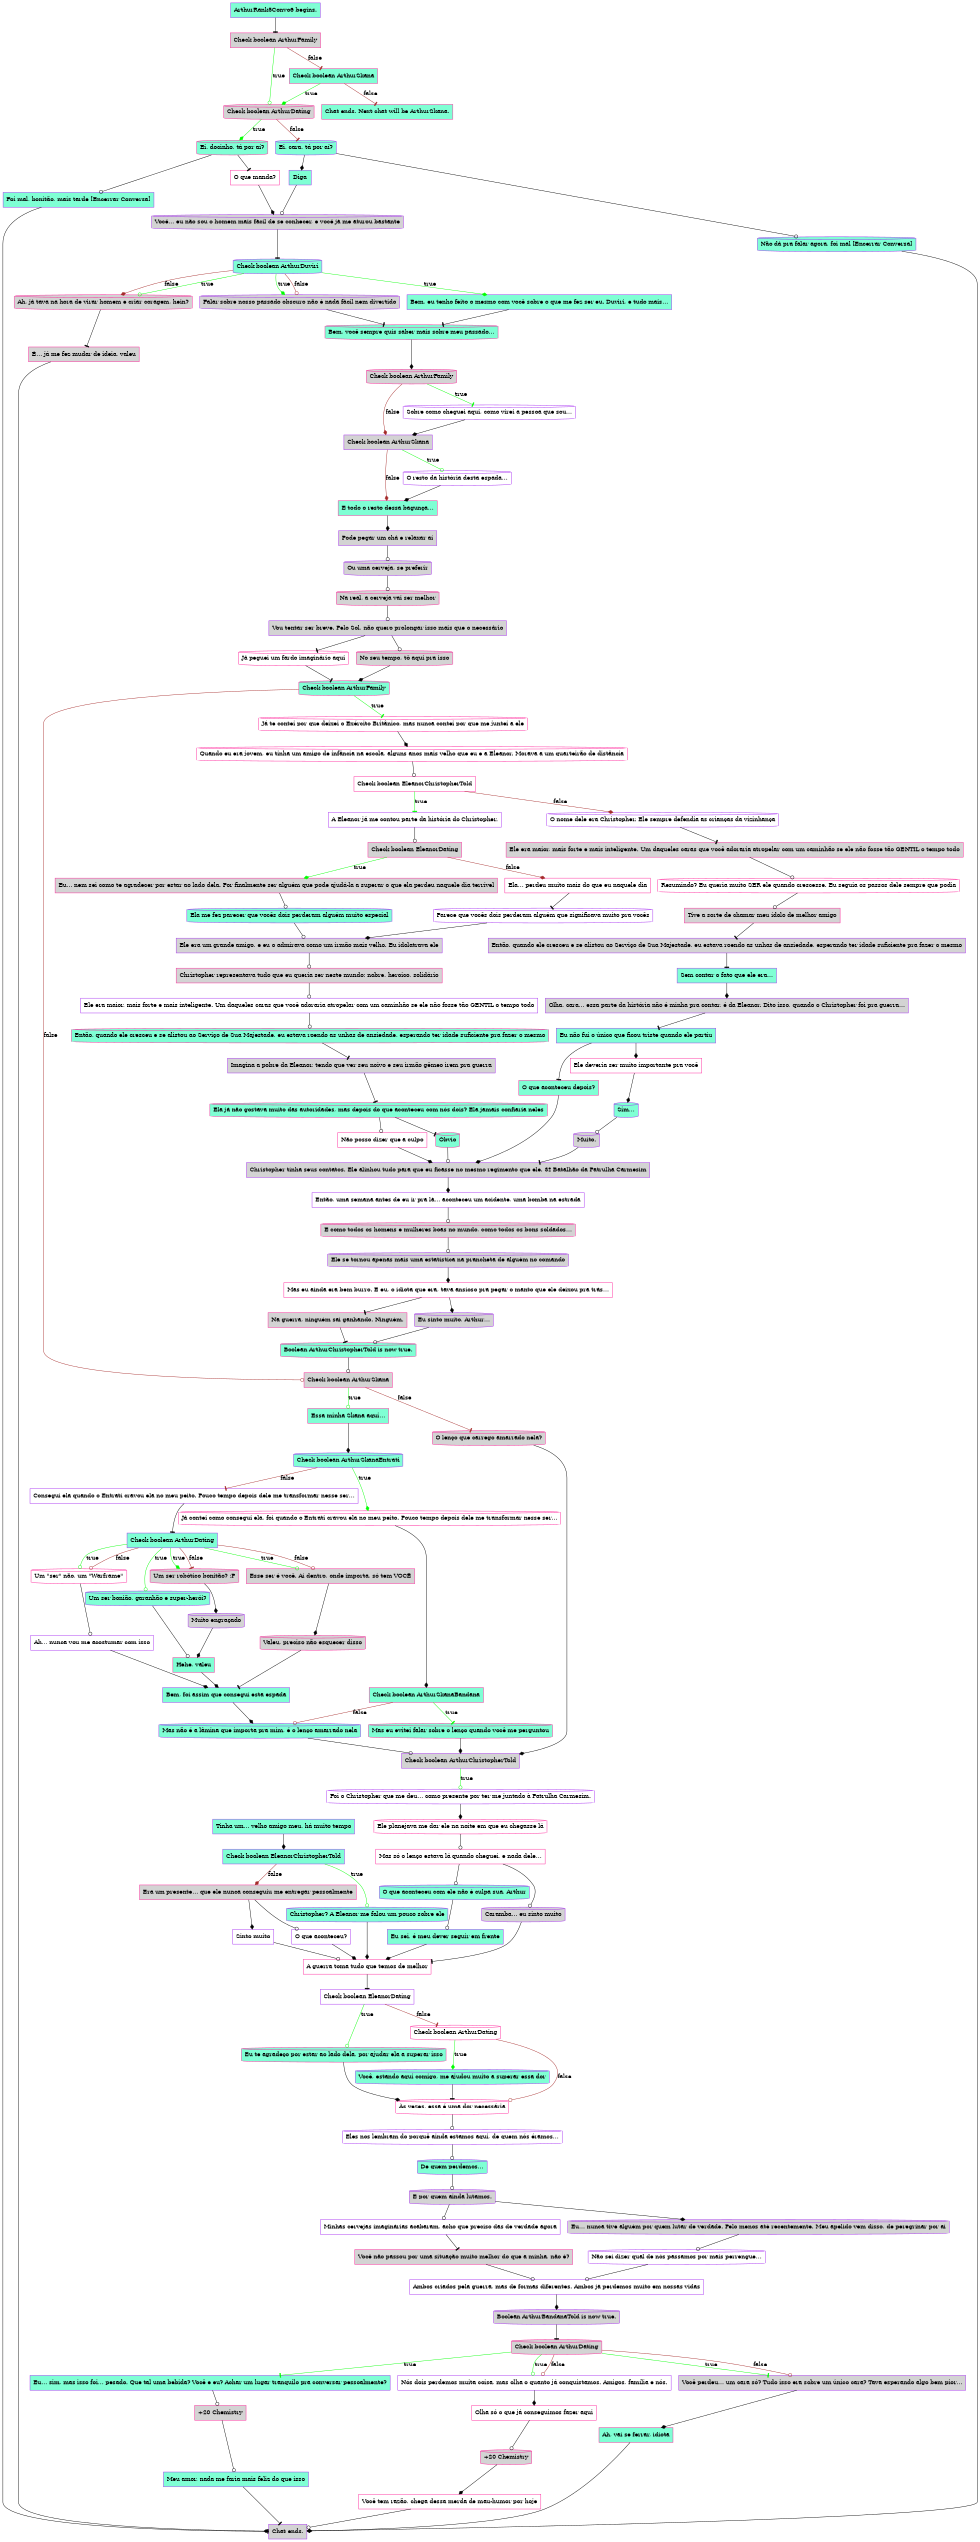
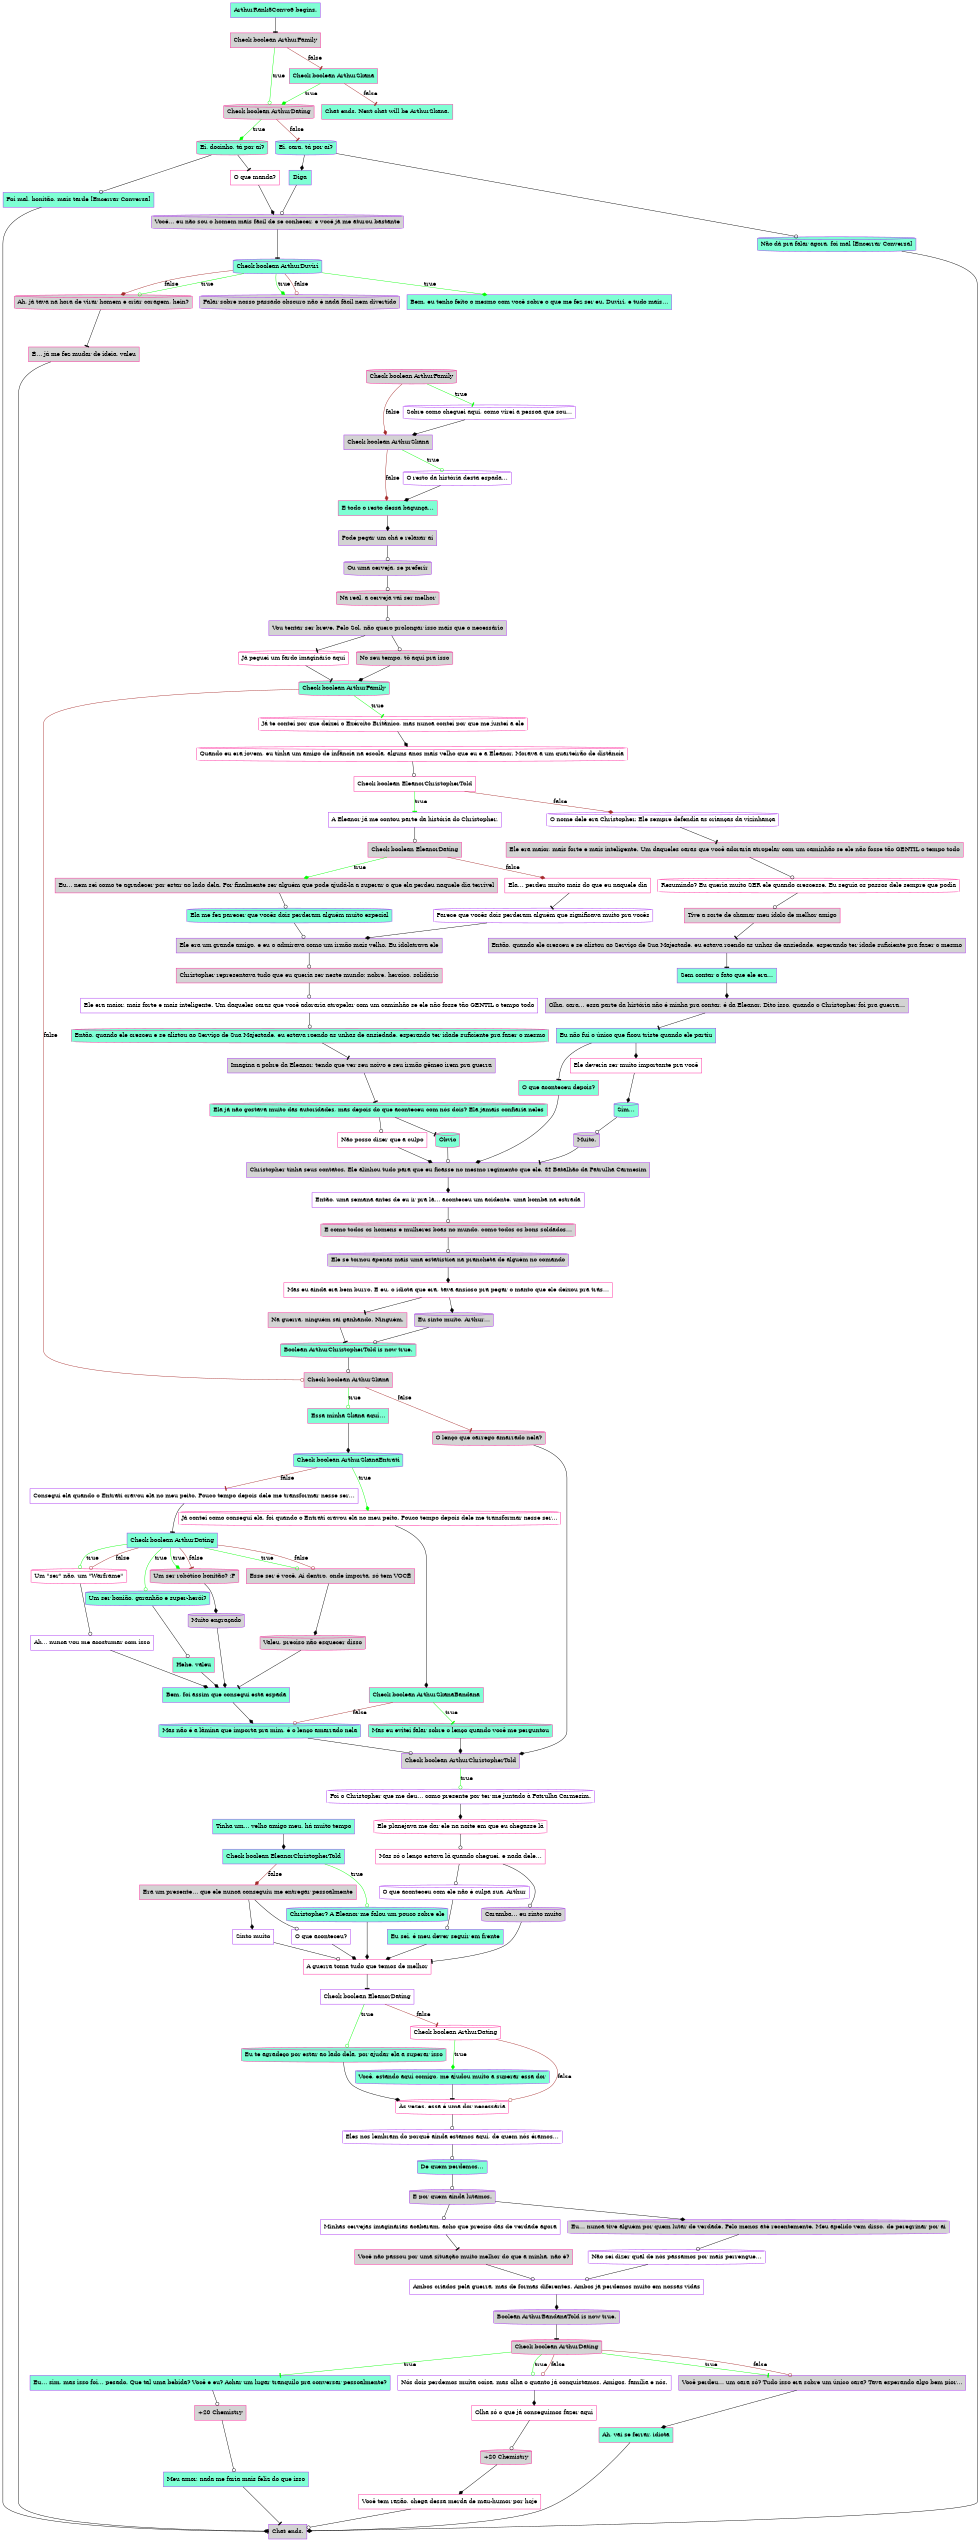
node "Bem, você sempre quis saber mais sobre meu passado…": removed
edge "Muito engraçado" -> "Hehe, valeu": now "Muito engraçado" -> "Bem, foi assim que consegui esta espada"
node "O que aconteceu com ele não é culpa sua, Arthur": fillcolor aquamarine -> white
